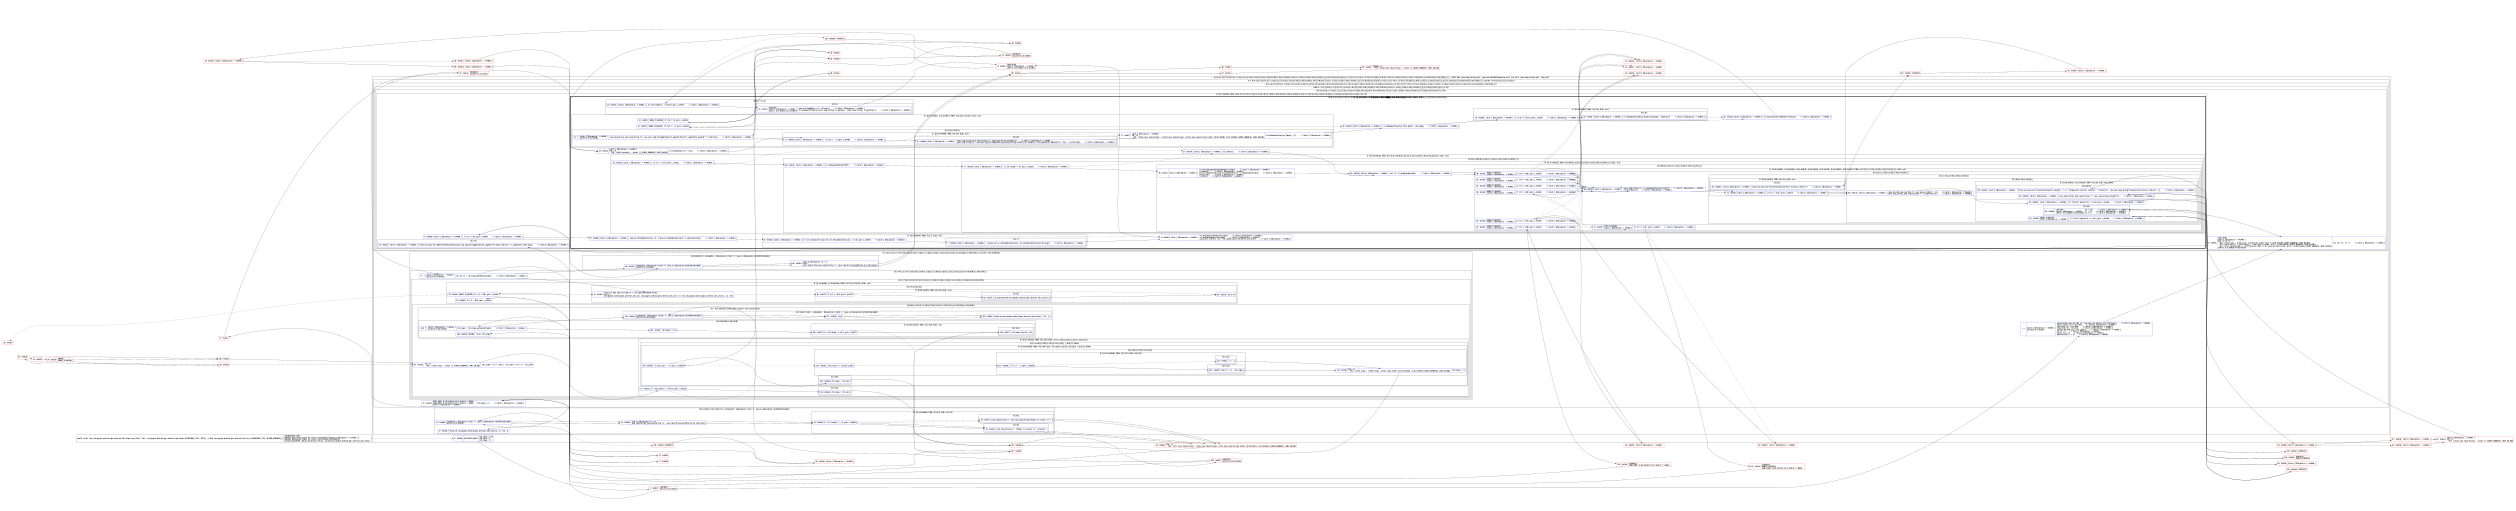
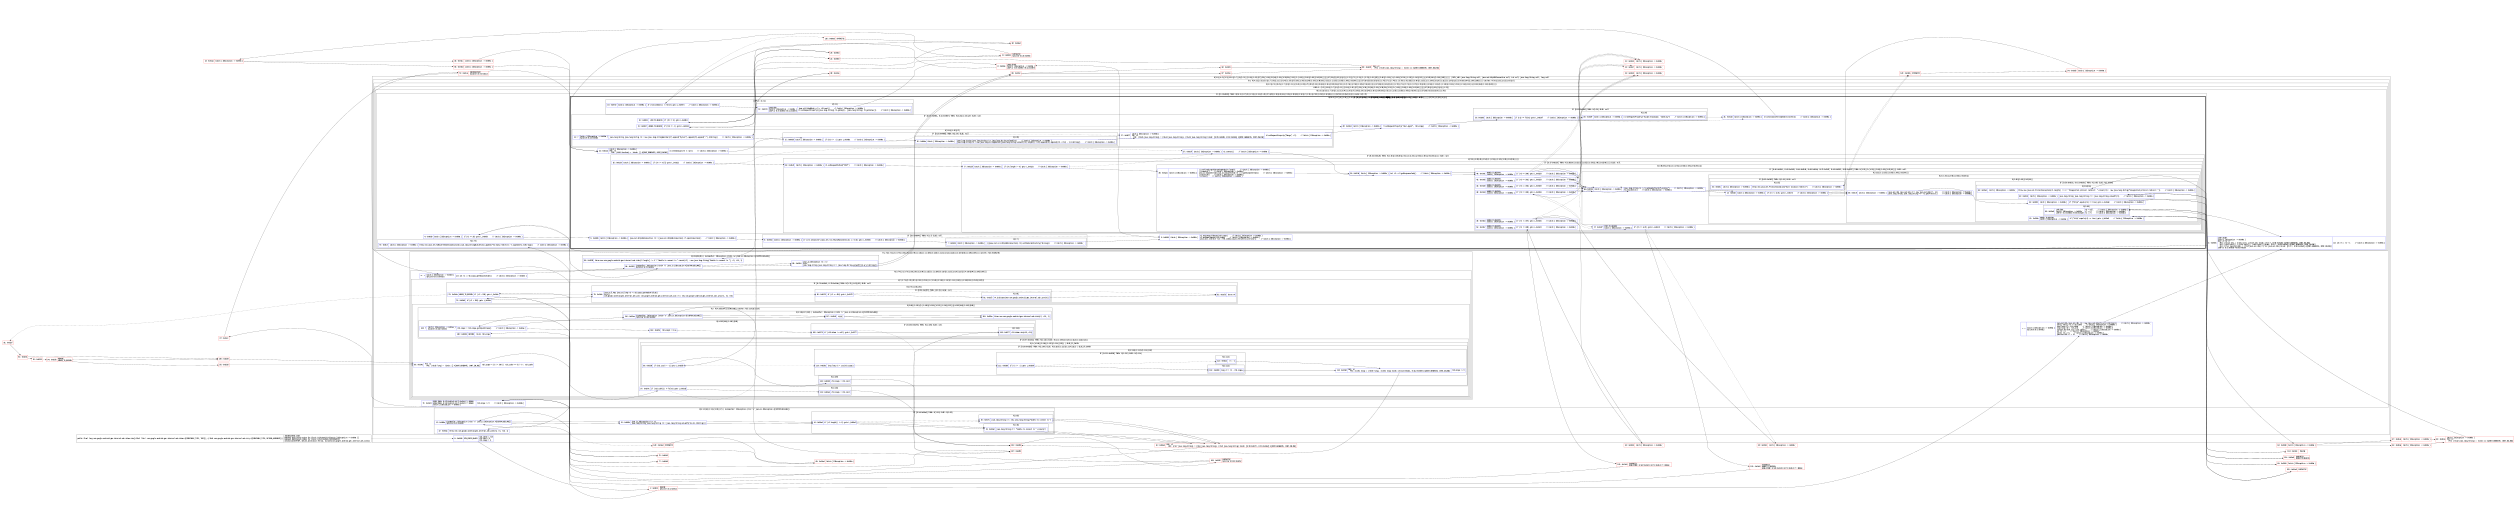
node "88: 0x0222": text "RETURN: r2" -> "PHI: r2"
node "73: 0x01ce": text "SYNTHETIC" -> "INCONSISTENT"
node "19: 0x00b1": text "ADDED_TO_REGION" -> "LOOP_TO_REGION"
node "89: 0x0228": added
edge "74: ?" -> "79: 0x01dc": now "76: 0x01d6" -> "79: 0x01dc"
edge "95: 0x023d" -> "92: 0x0231": now "91: 0x022f" -> "92: 0x0231"
node "119: 0x018c": text "SYNTHETIC" -> "INLINE"
node "1: 0x0012": text "SYNTHETIC" -> "REGION"
